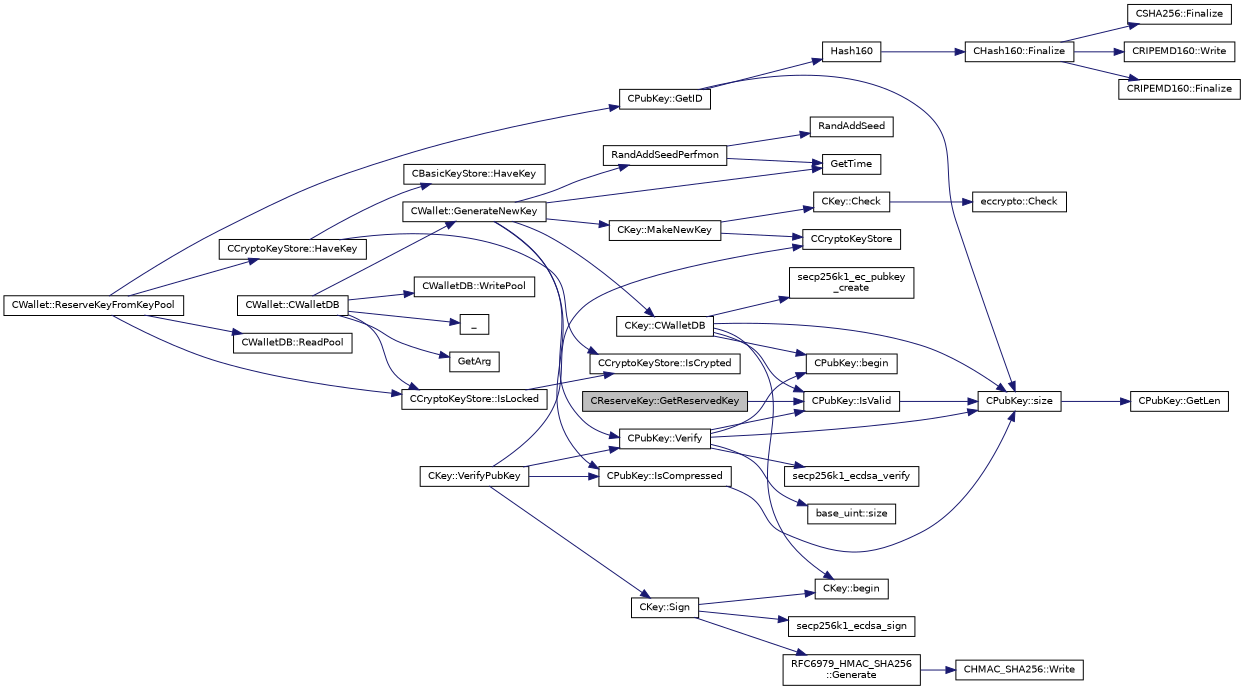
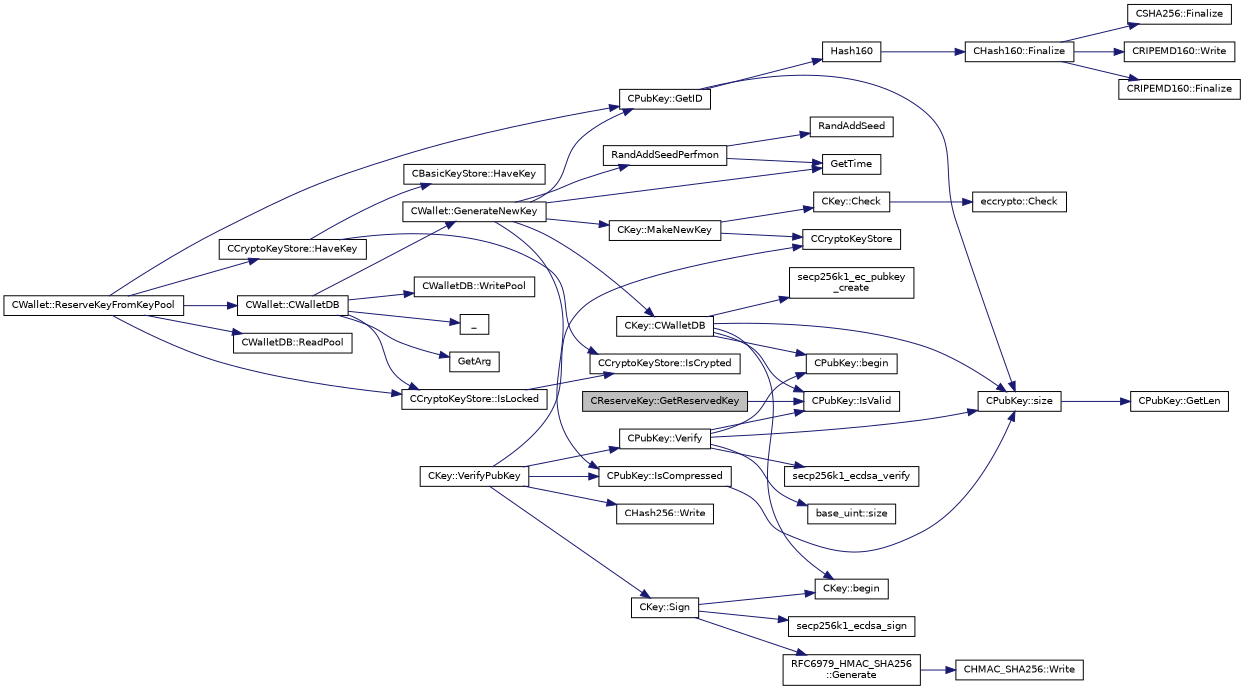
edge "CWallet::ReserveKeyFromKeyPool" -> "CWallet::CWalletDB": added
edge "CWallet::GenerateNewKey" -> "CPubKey::Verify": now "CWallet::GenerateNewKey" -> "CPubKey::GetID"
edge "CPubKey::IsValid" -> "CPubKey::size": removed
node "CHash256::Write": added
